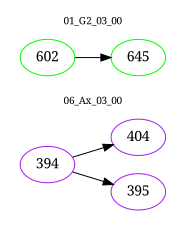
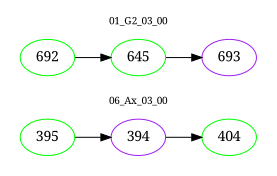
node "602": label "602" -> "692"
node "693": added
node "404": color purple -> green
edge "394" -> "395": reversed
node "395": color purple -> green
